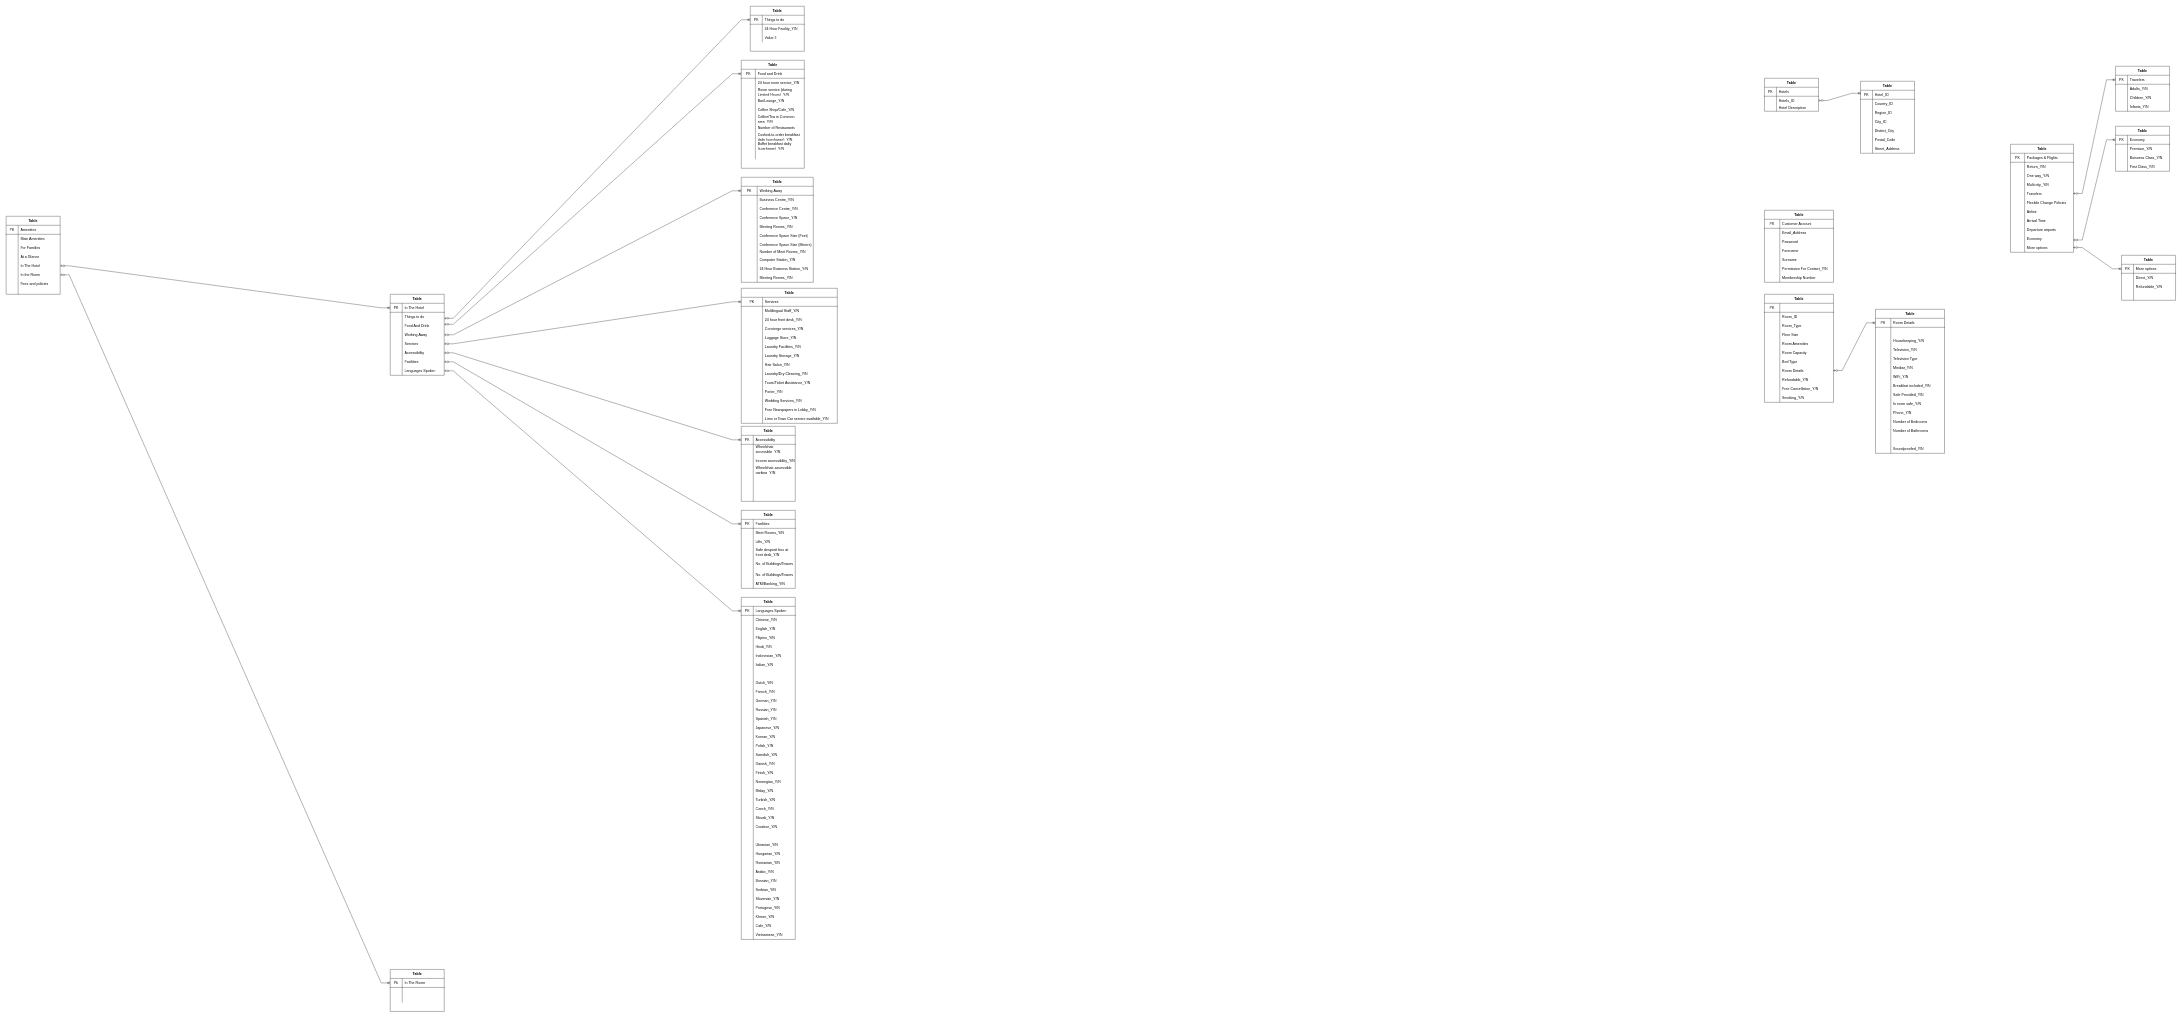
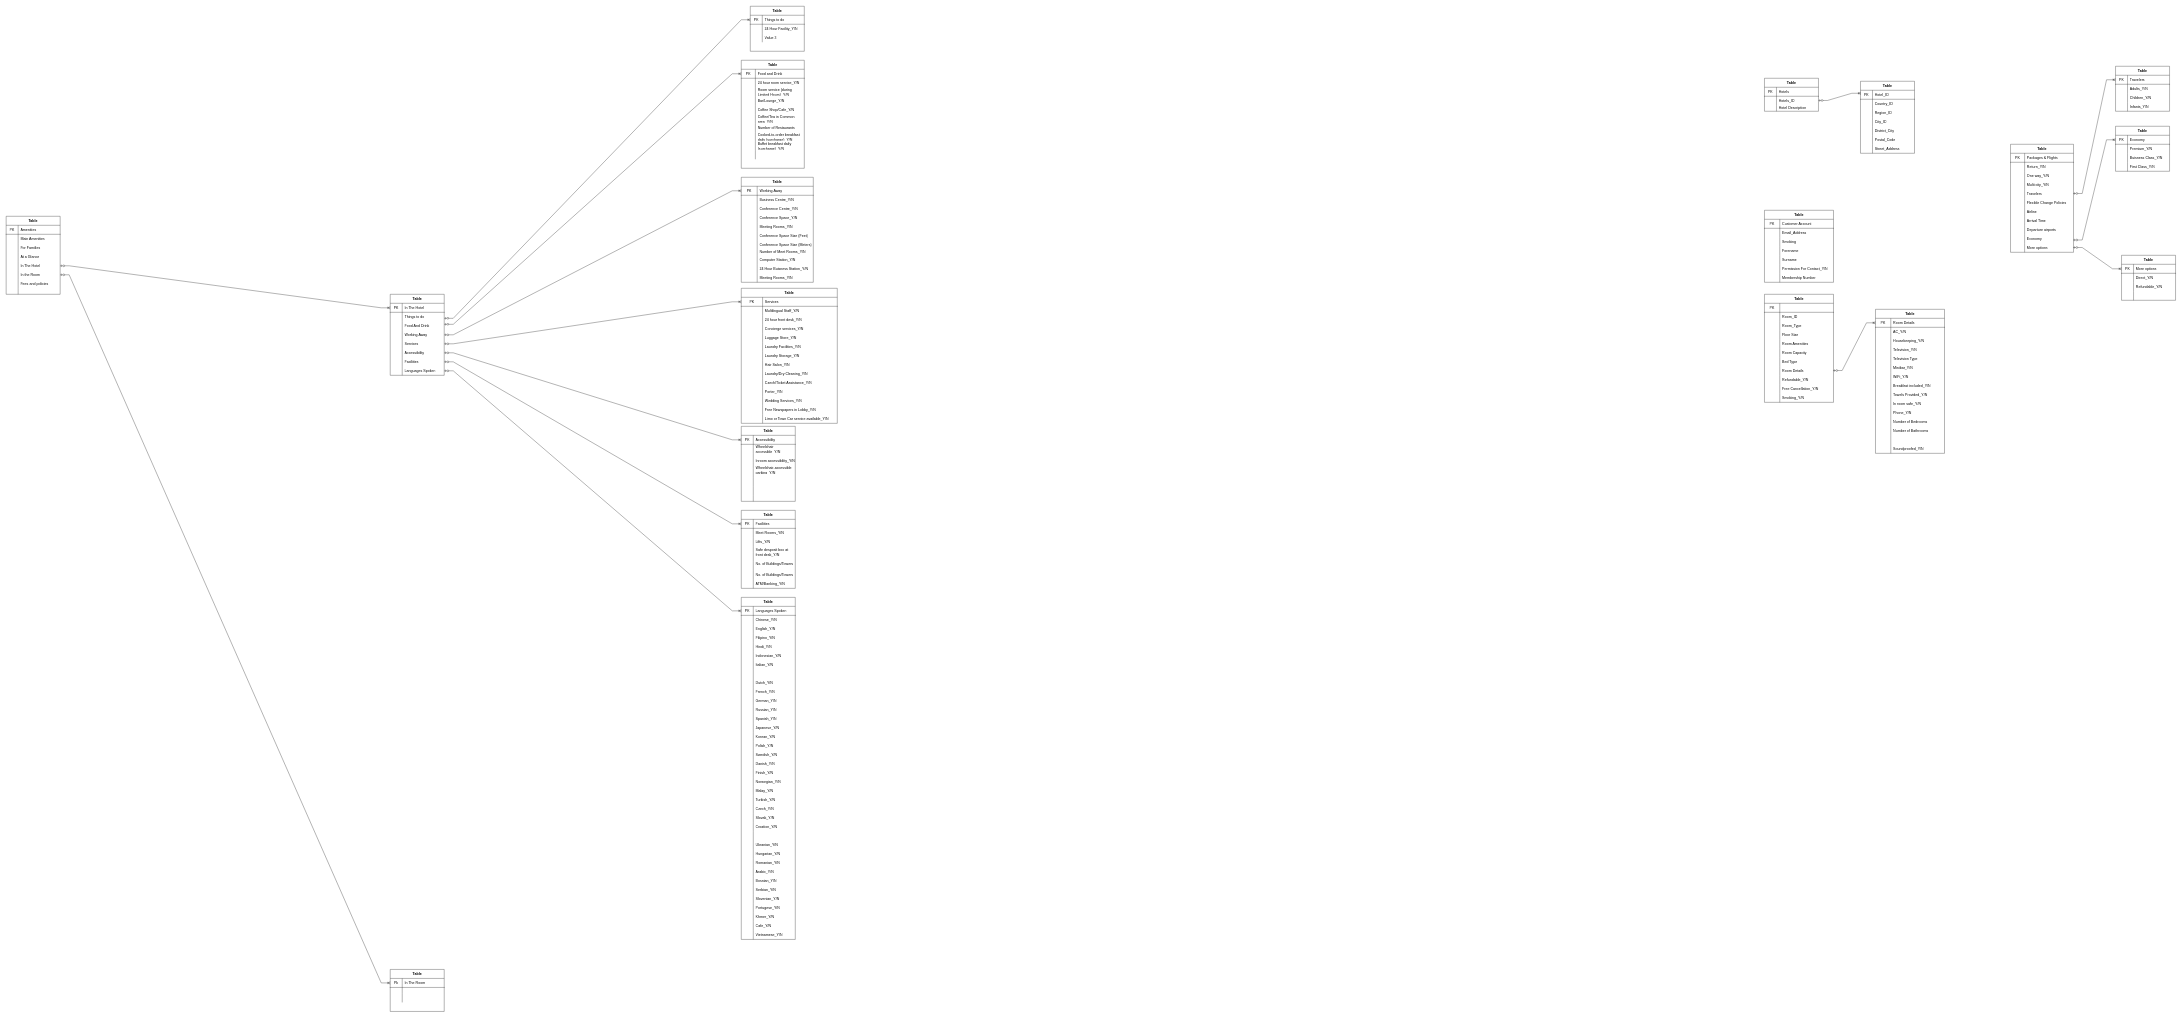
node "Password": label "Password" -> "Smoking"
node "AC_Y/N": added
node "Tours/Ticket Assistance_Y/N": label "Tours/Ticket Assistance_Y/N" -> "Czech/Ticket Assistance_Y/N"
node "Safe Provided_Y/N": label "Safe Provided_Y/N" -> "Towels Provided_Y/N"
